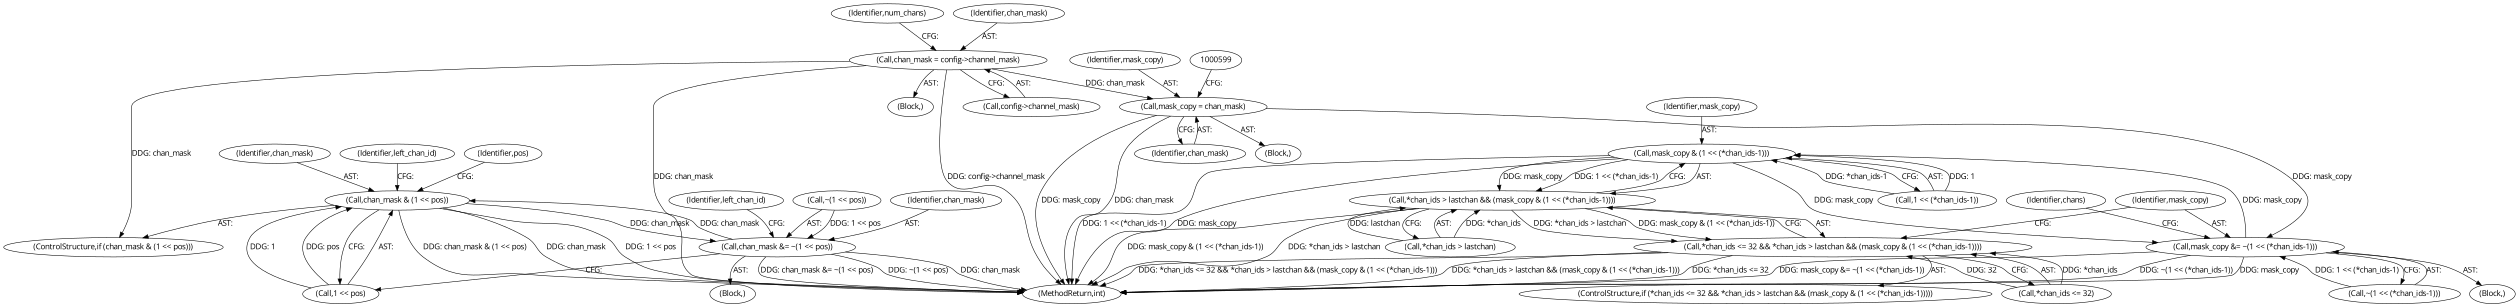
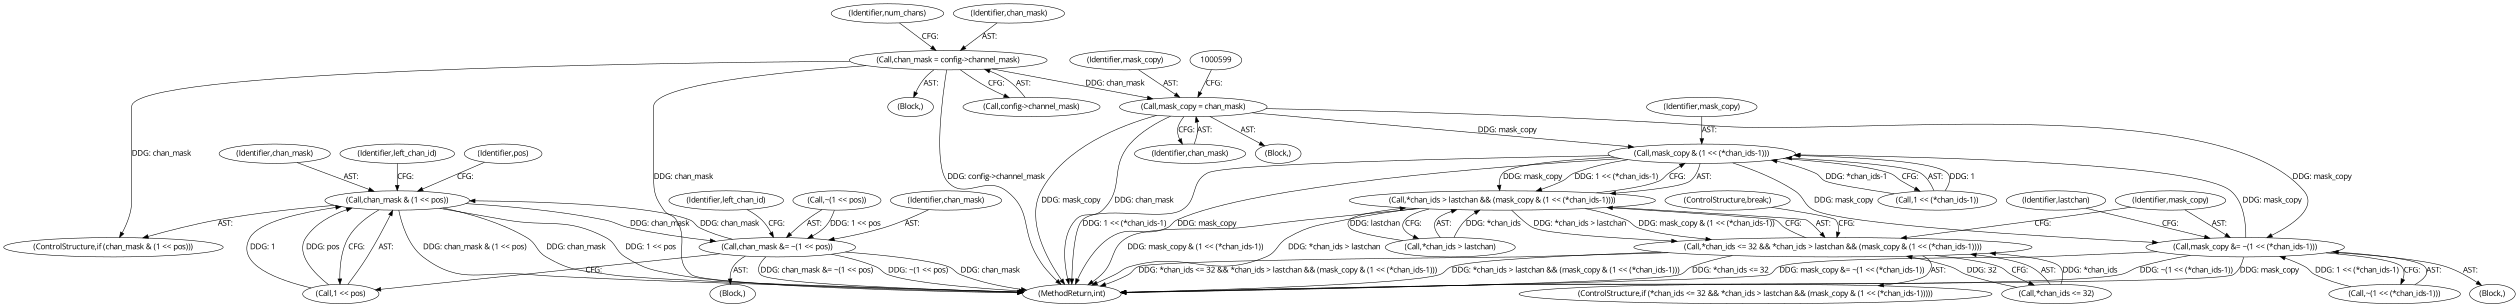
edge "(Call,mask_copy = chan_mask)" -> "(Call,mask_copy & (1 << (*chan_ids-1)))": added, label "DDG: mask_copy"
node "(ControlStructure,break;)": added
node "(Identifier,chans)": label "(Identifier,chans)" -> "(Identifier,lastchan)"
